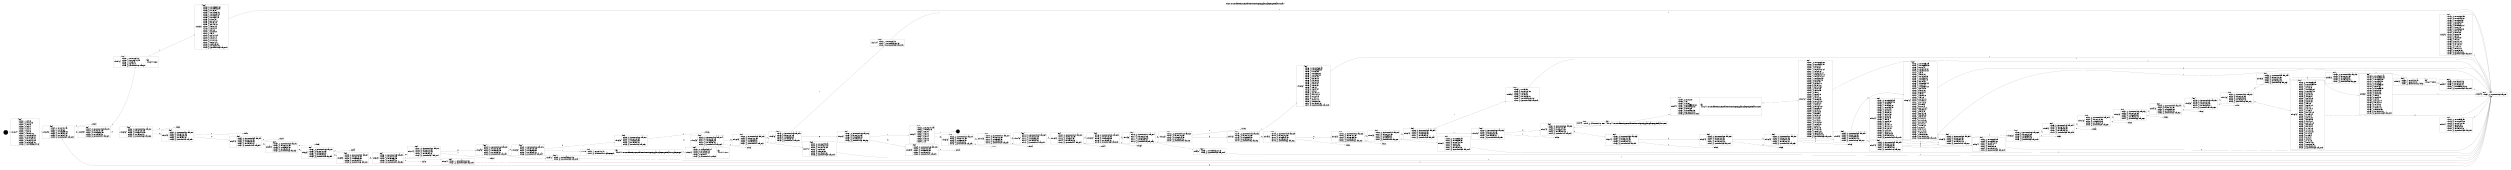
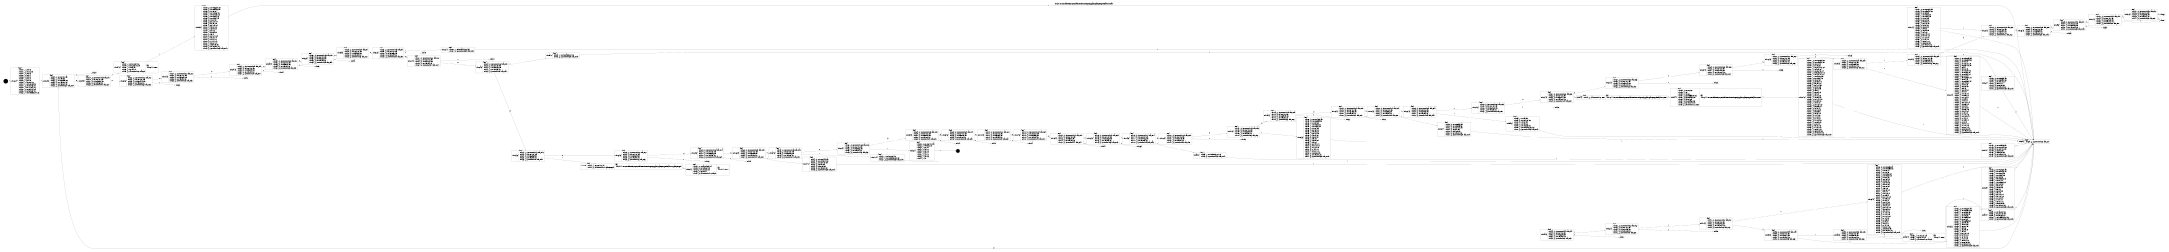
edge "0x401931 [25]" -> "0x40194a [25]": now "0x401931 [25]" -> "0x4020e7"
edge "0x402485 [21]" -> "0x4016f2 [25]": now "0x4016d9 [25]" -> "0x4016f2 [25]"
node "0x4019c7": added
